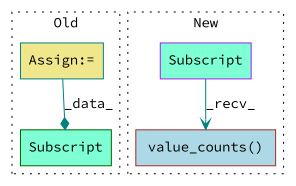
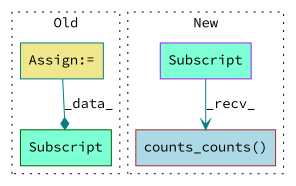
node "value_counts()": label "value_counts()" -> "counts_counts()"
